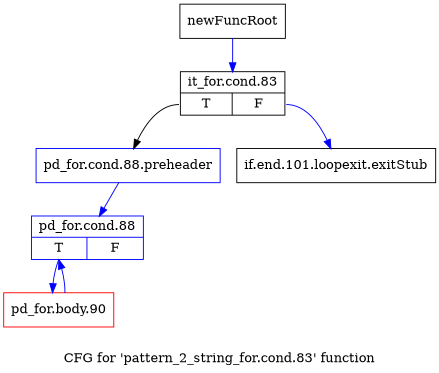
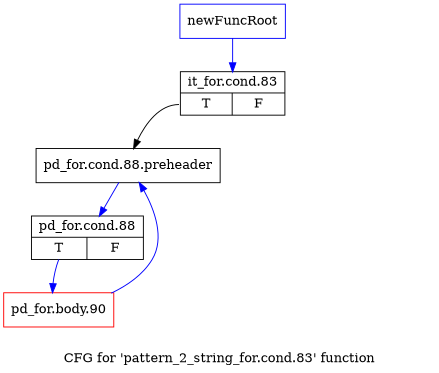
node "newFuncRoot": color black -> blue
node "pd_for.cond.88.preheader": color blue -> black
node "if.end.101.loopexit.exitStub": removed
node "pd_for.cond.88": color blue -> black
edge "pd_for.body.90" -> "pd_for.cond.88": now "pd_for.body.90" -> "pd_for.cond.88.preheader"
